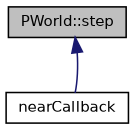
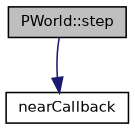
edge "nearCallback" -> "PWorld::step": reversed
